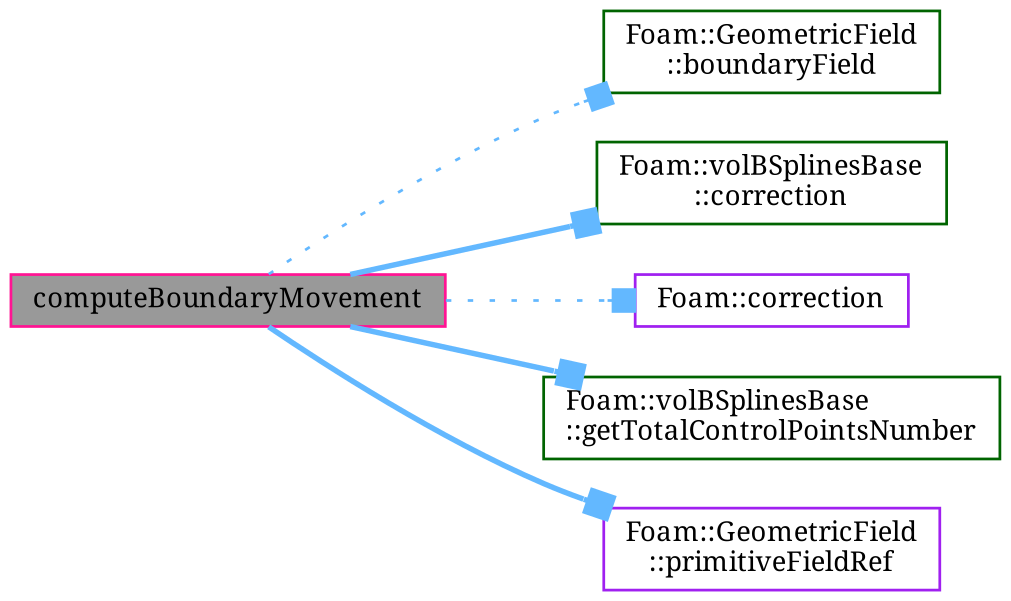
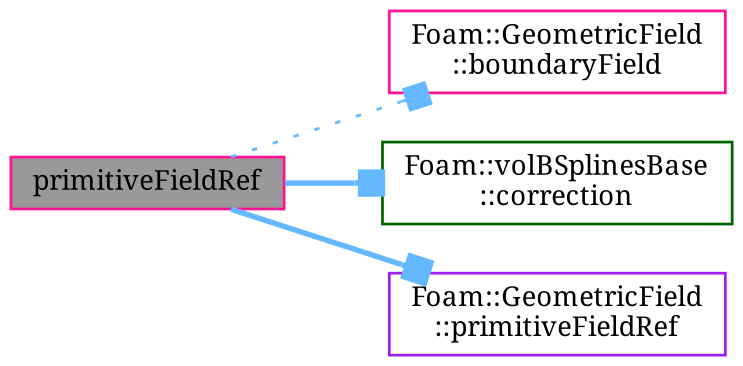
node "Foam::GeometricField ::boundaryField": color darkgreen -> deeppink
node "computeBoundaryMovement": label "computeBoundaryMovement" -> "primitiveFieldRef"
node "Foam::correction": removed
node "Foam::volBSplinesBase ::getTotalControlPointsNumber": removed
